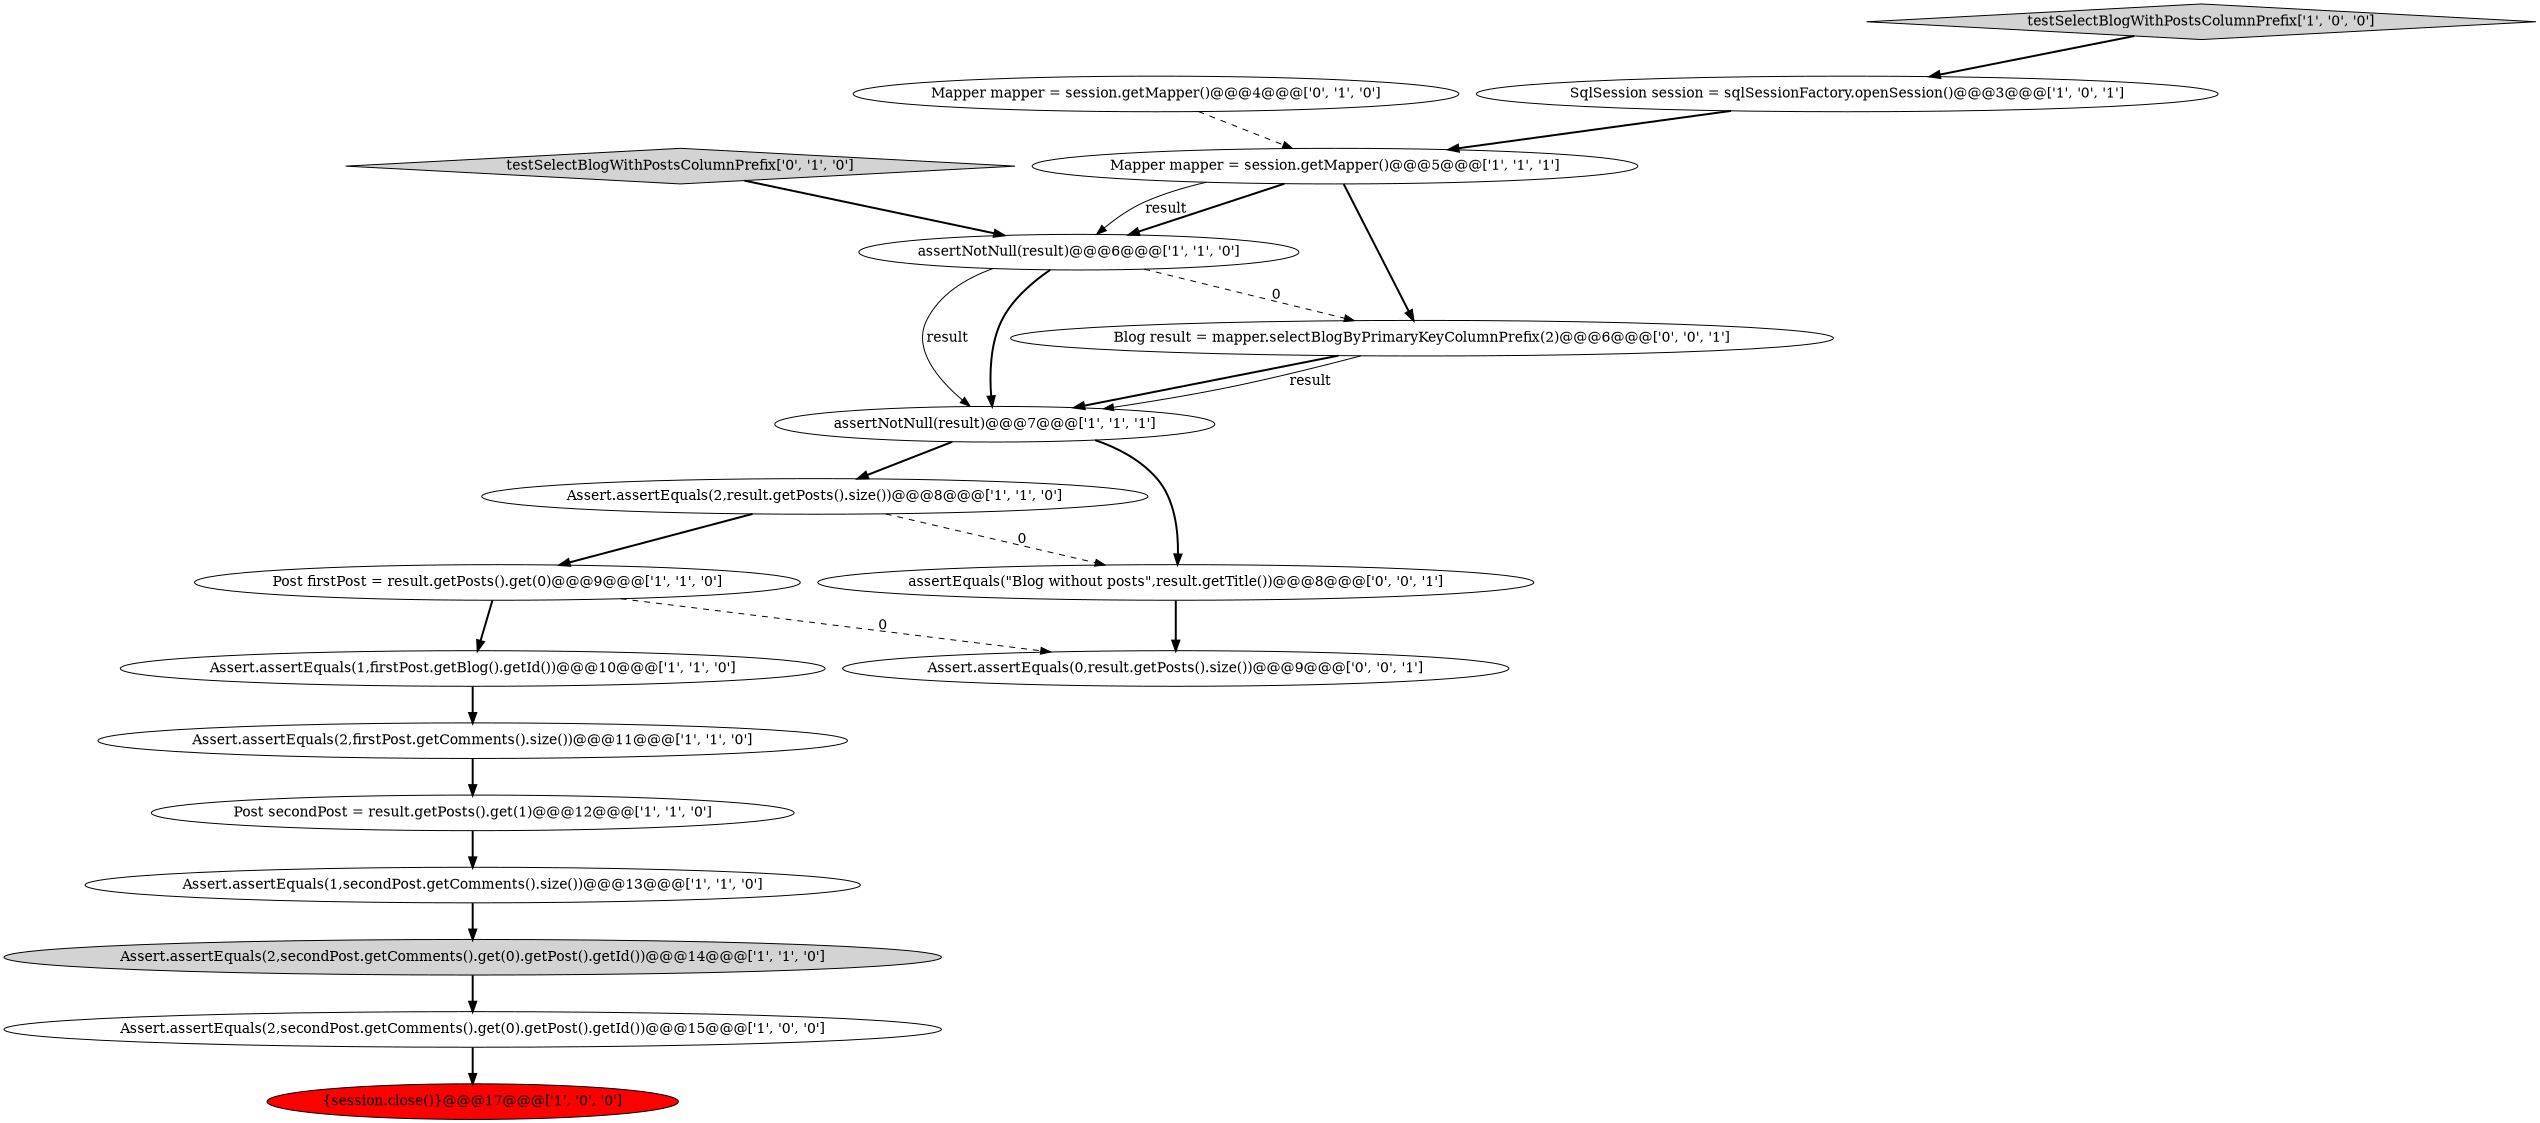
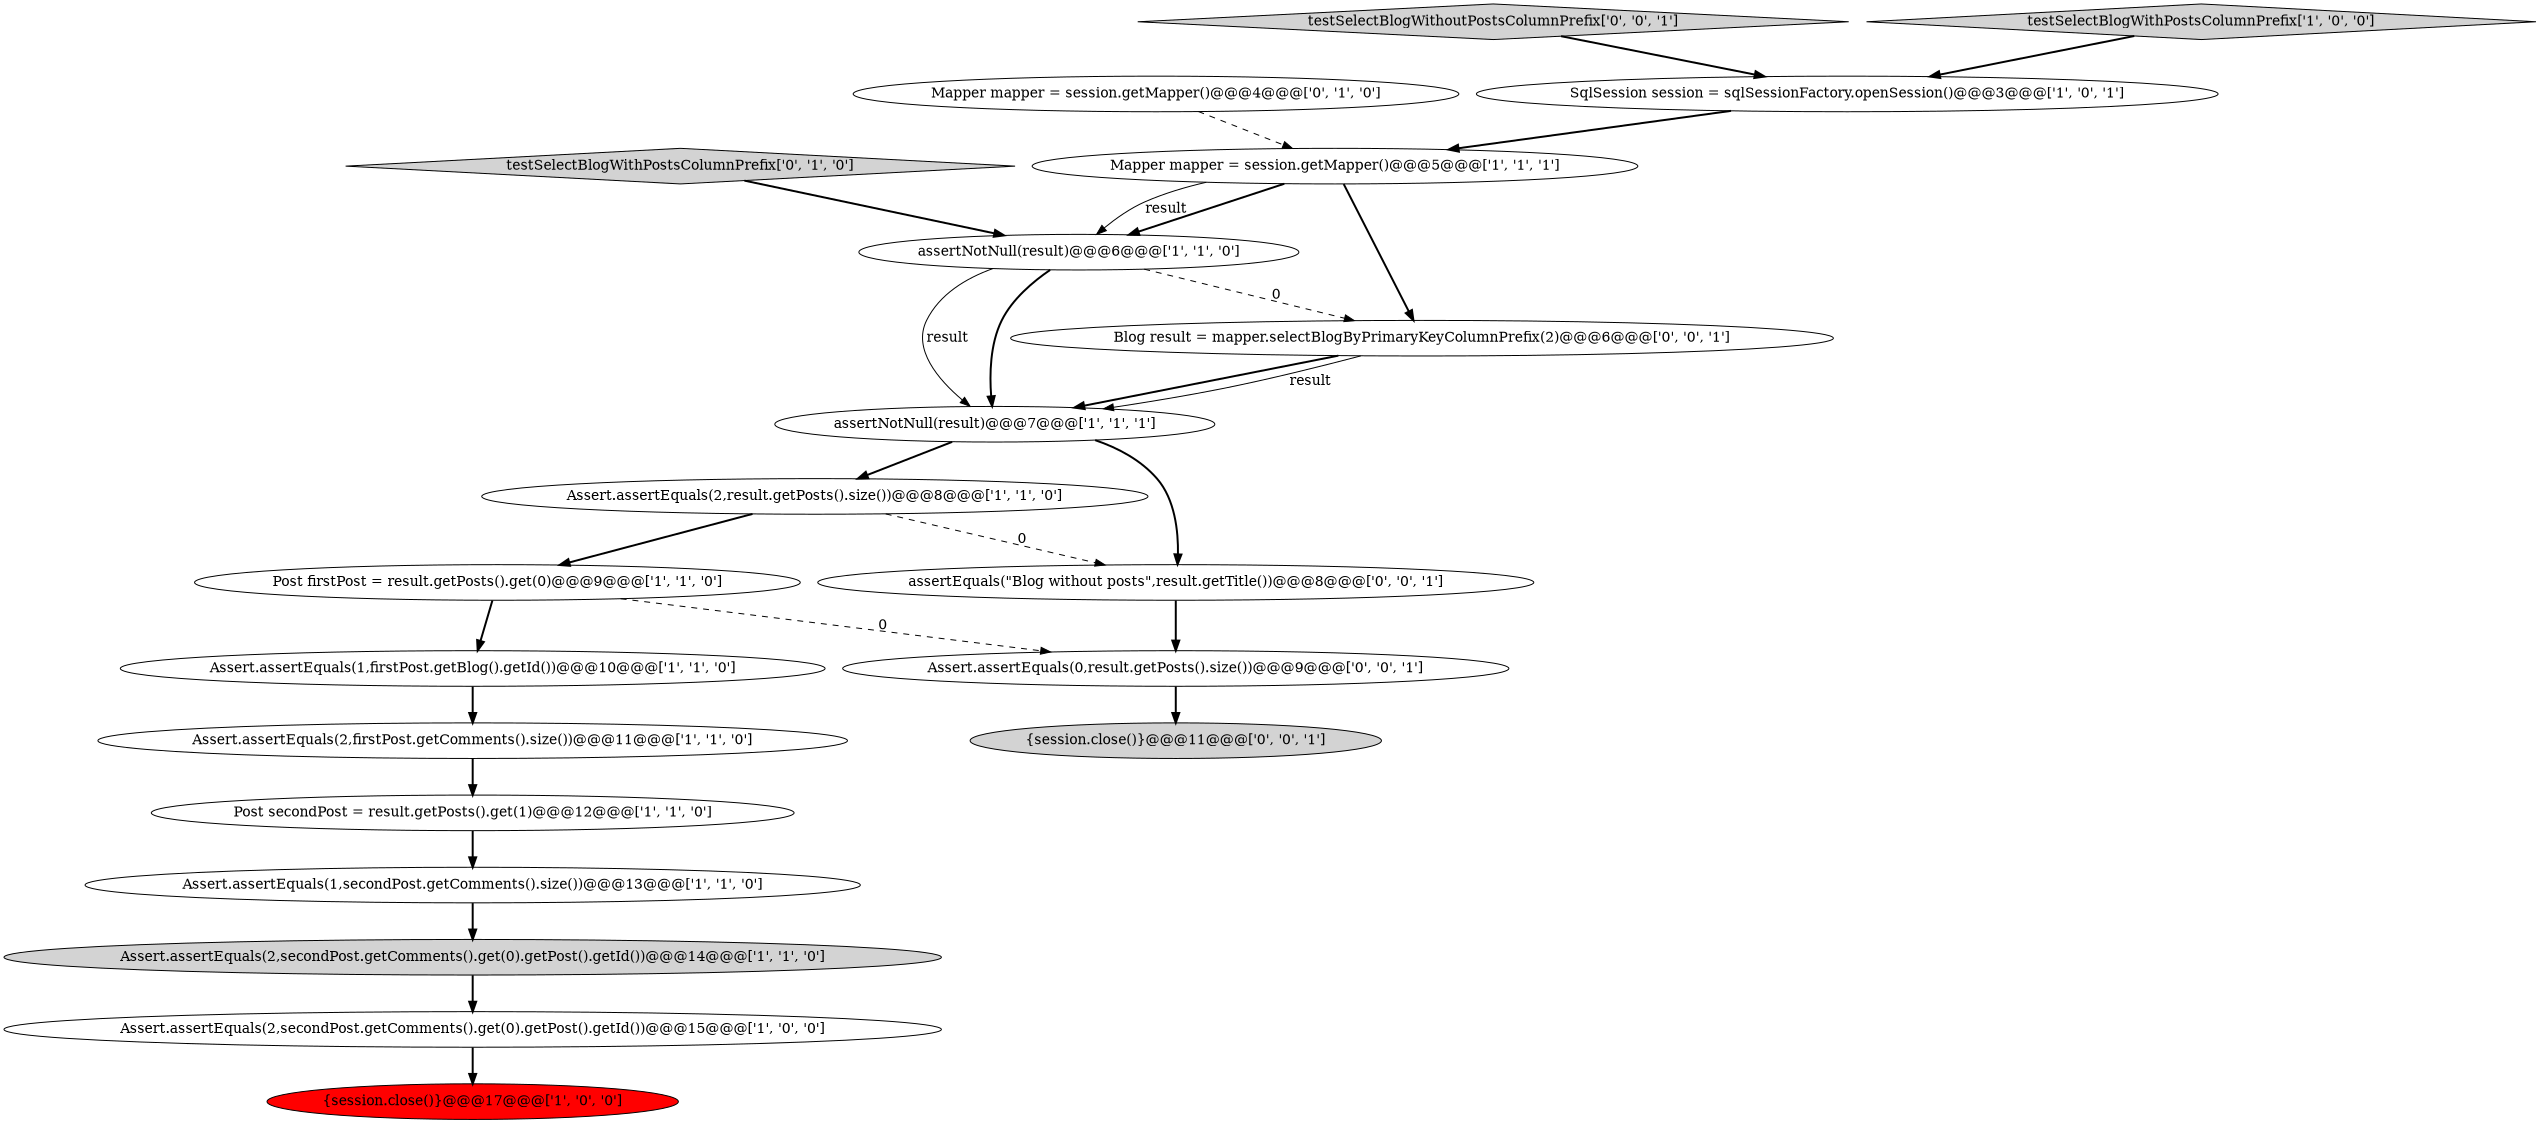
node "testSelectBlogWithoutPostsColumnPrefix['0', '0', '1']": added
node "{session.close()}@@@11@@@['0', '0', '1']": added
